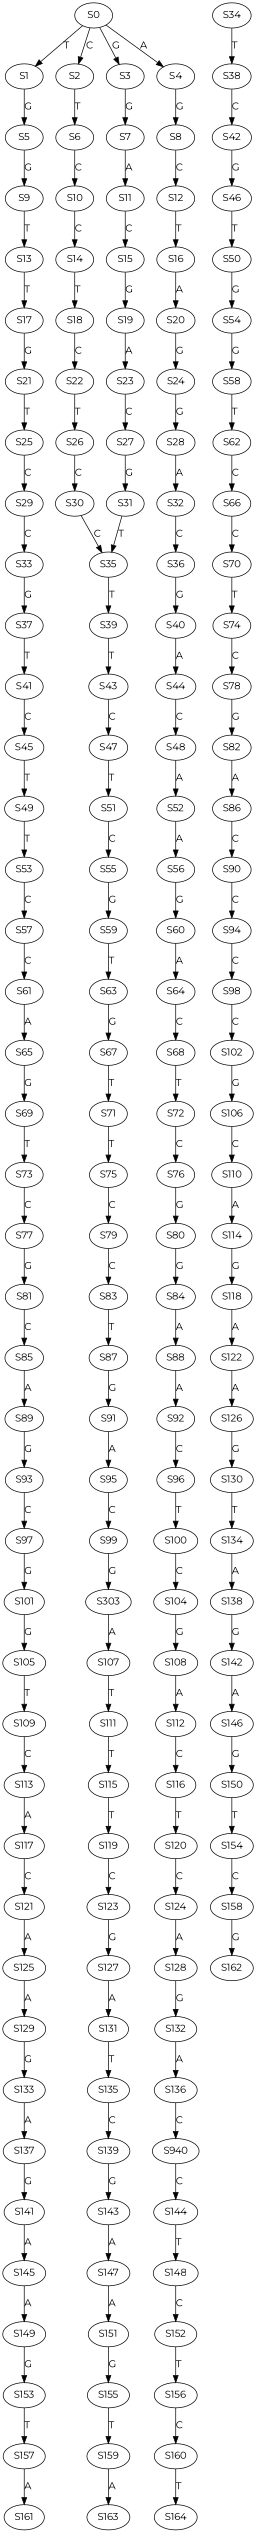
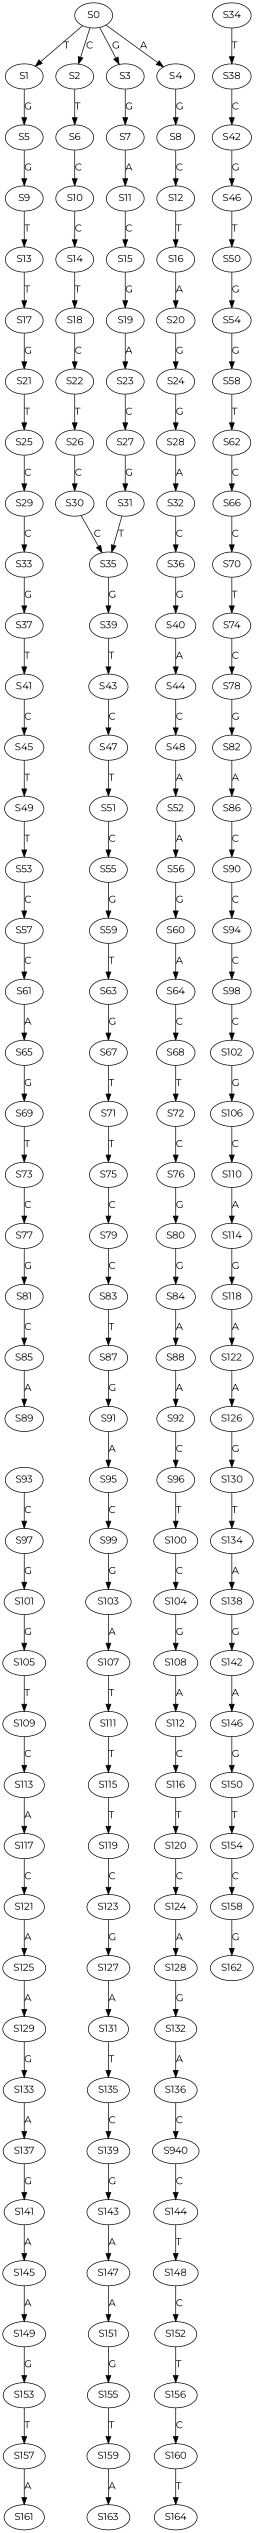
edge "S35" -> "S39": label "T" -> "G"
edge "S89" -> "S93": removed, label "G"
node "S303": label "S303" -> "S103"
